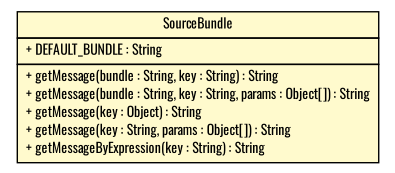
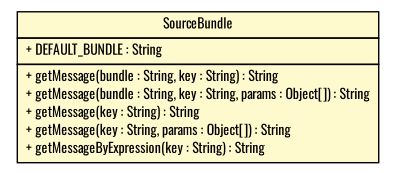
node "SourceBundle": text "+ getMessage(key : Object) : String" -> "+ getMessage(key : String) : String"
